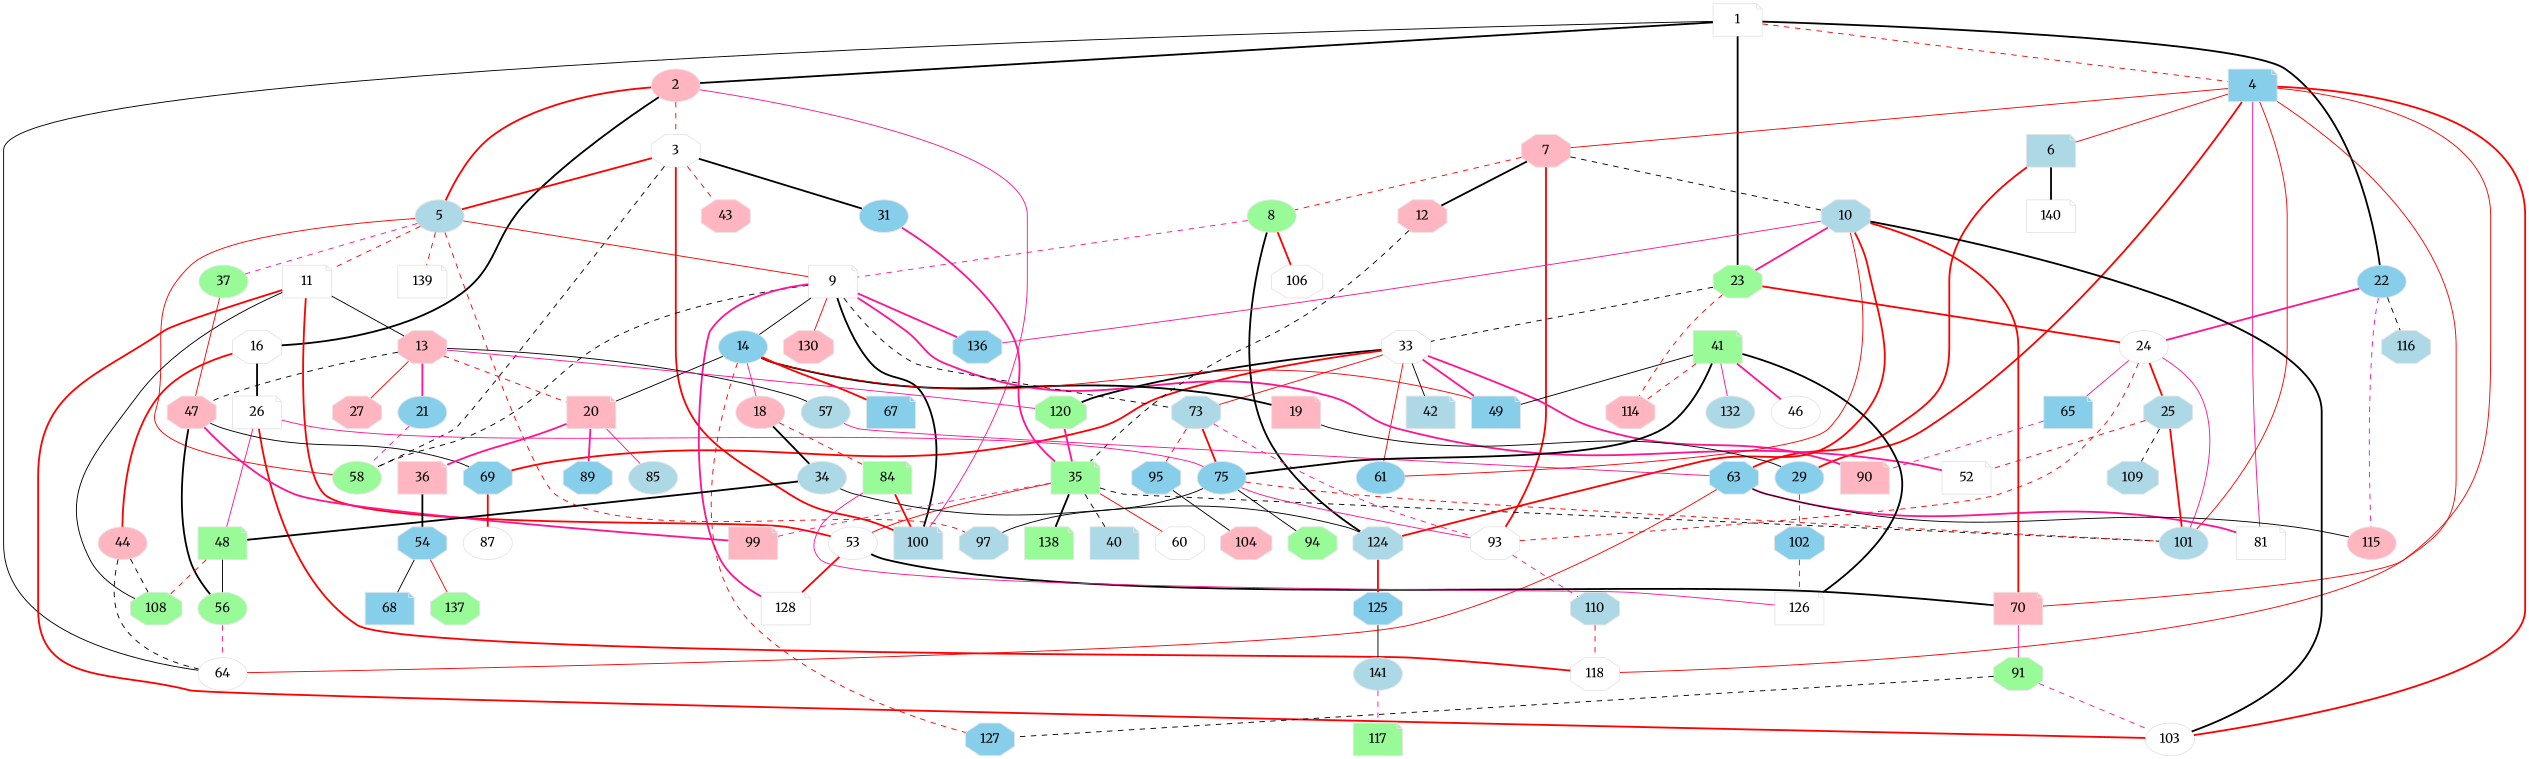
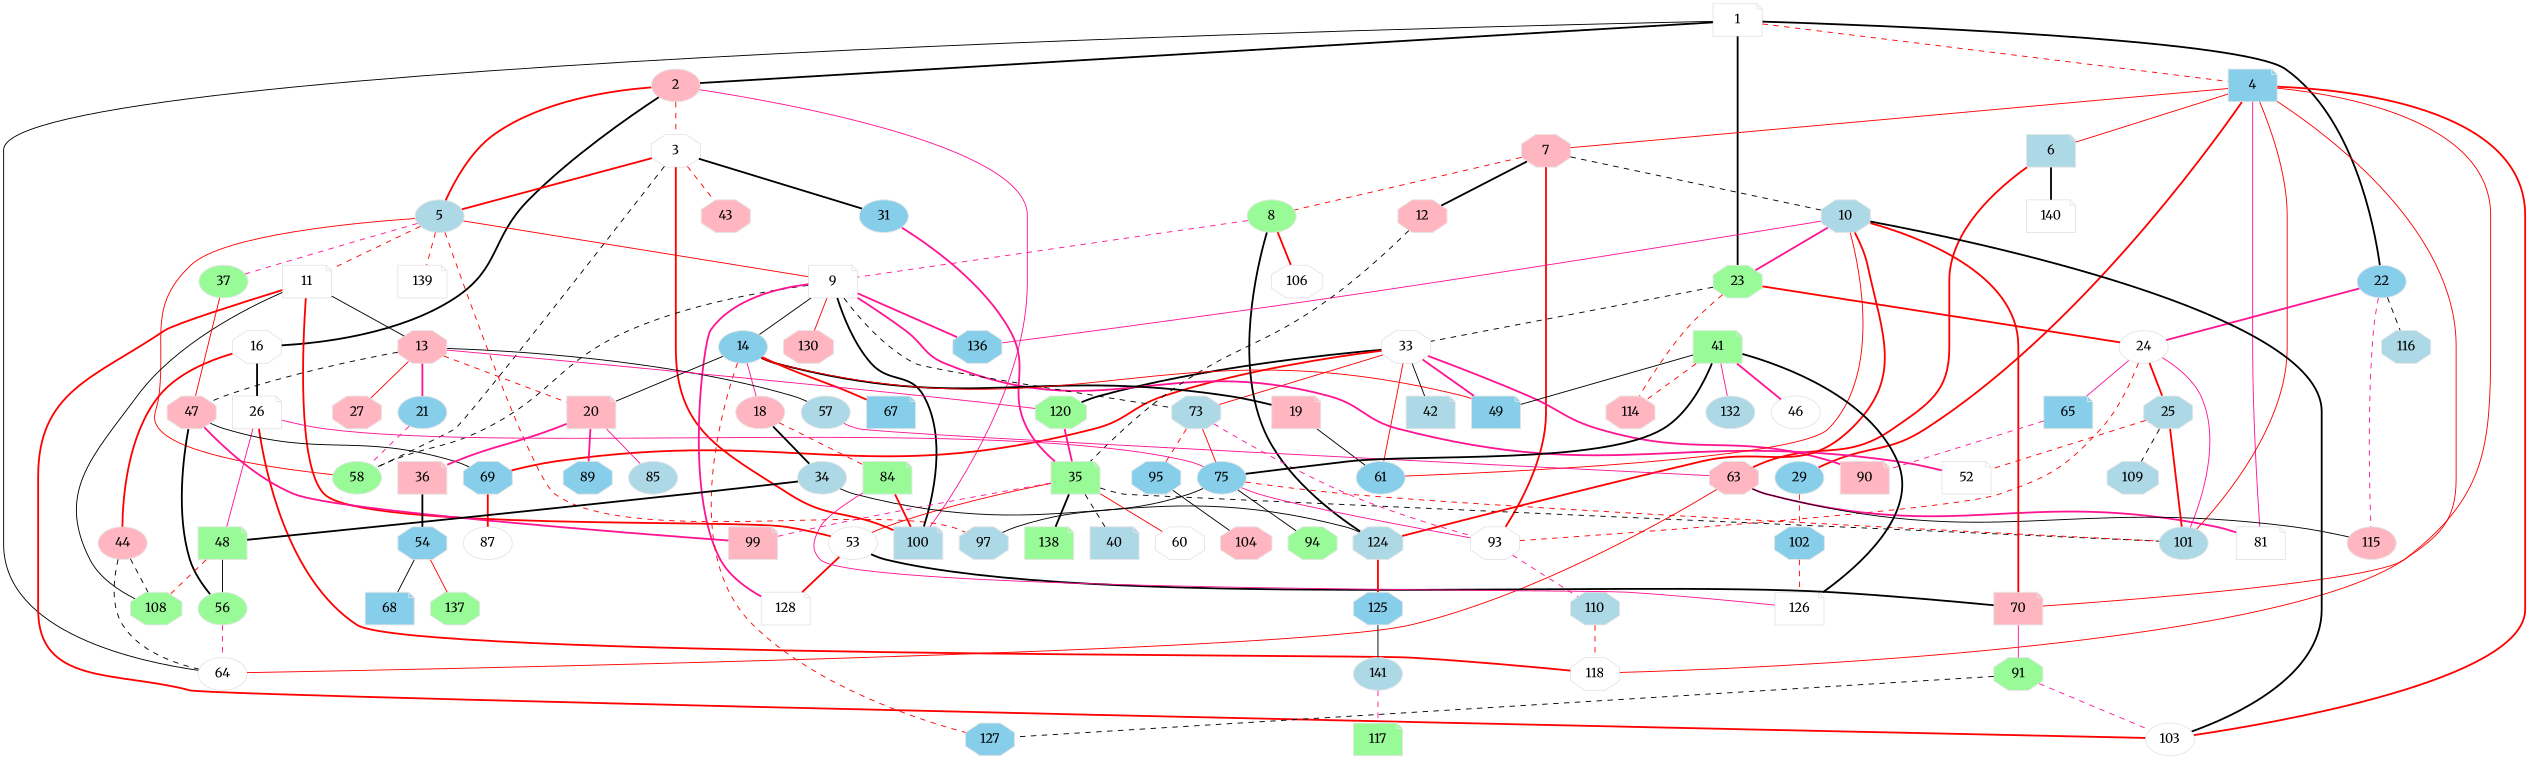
edge "19" -- "29": now "19" -- "61"
edge "73" -- "75": style bold -> solid
node "63": fillcolor skyblue -> lightpink
